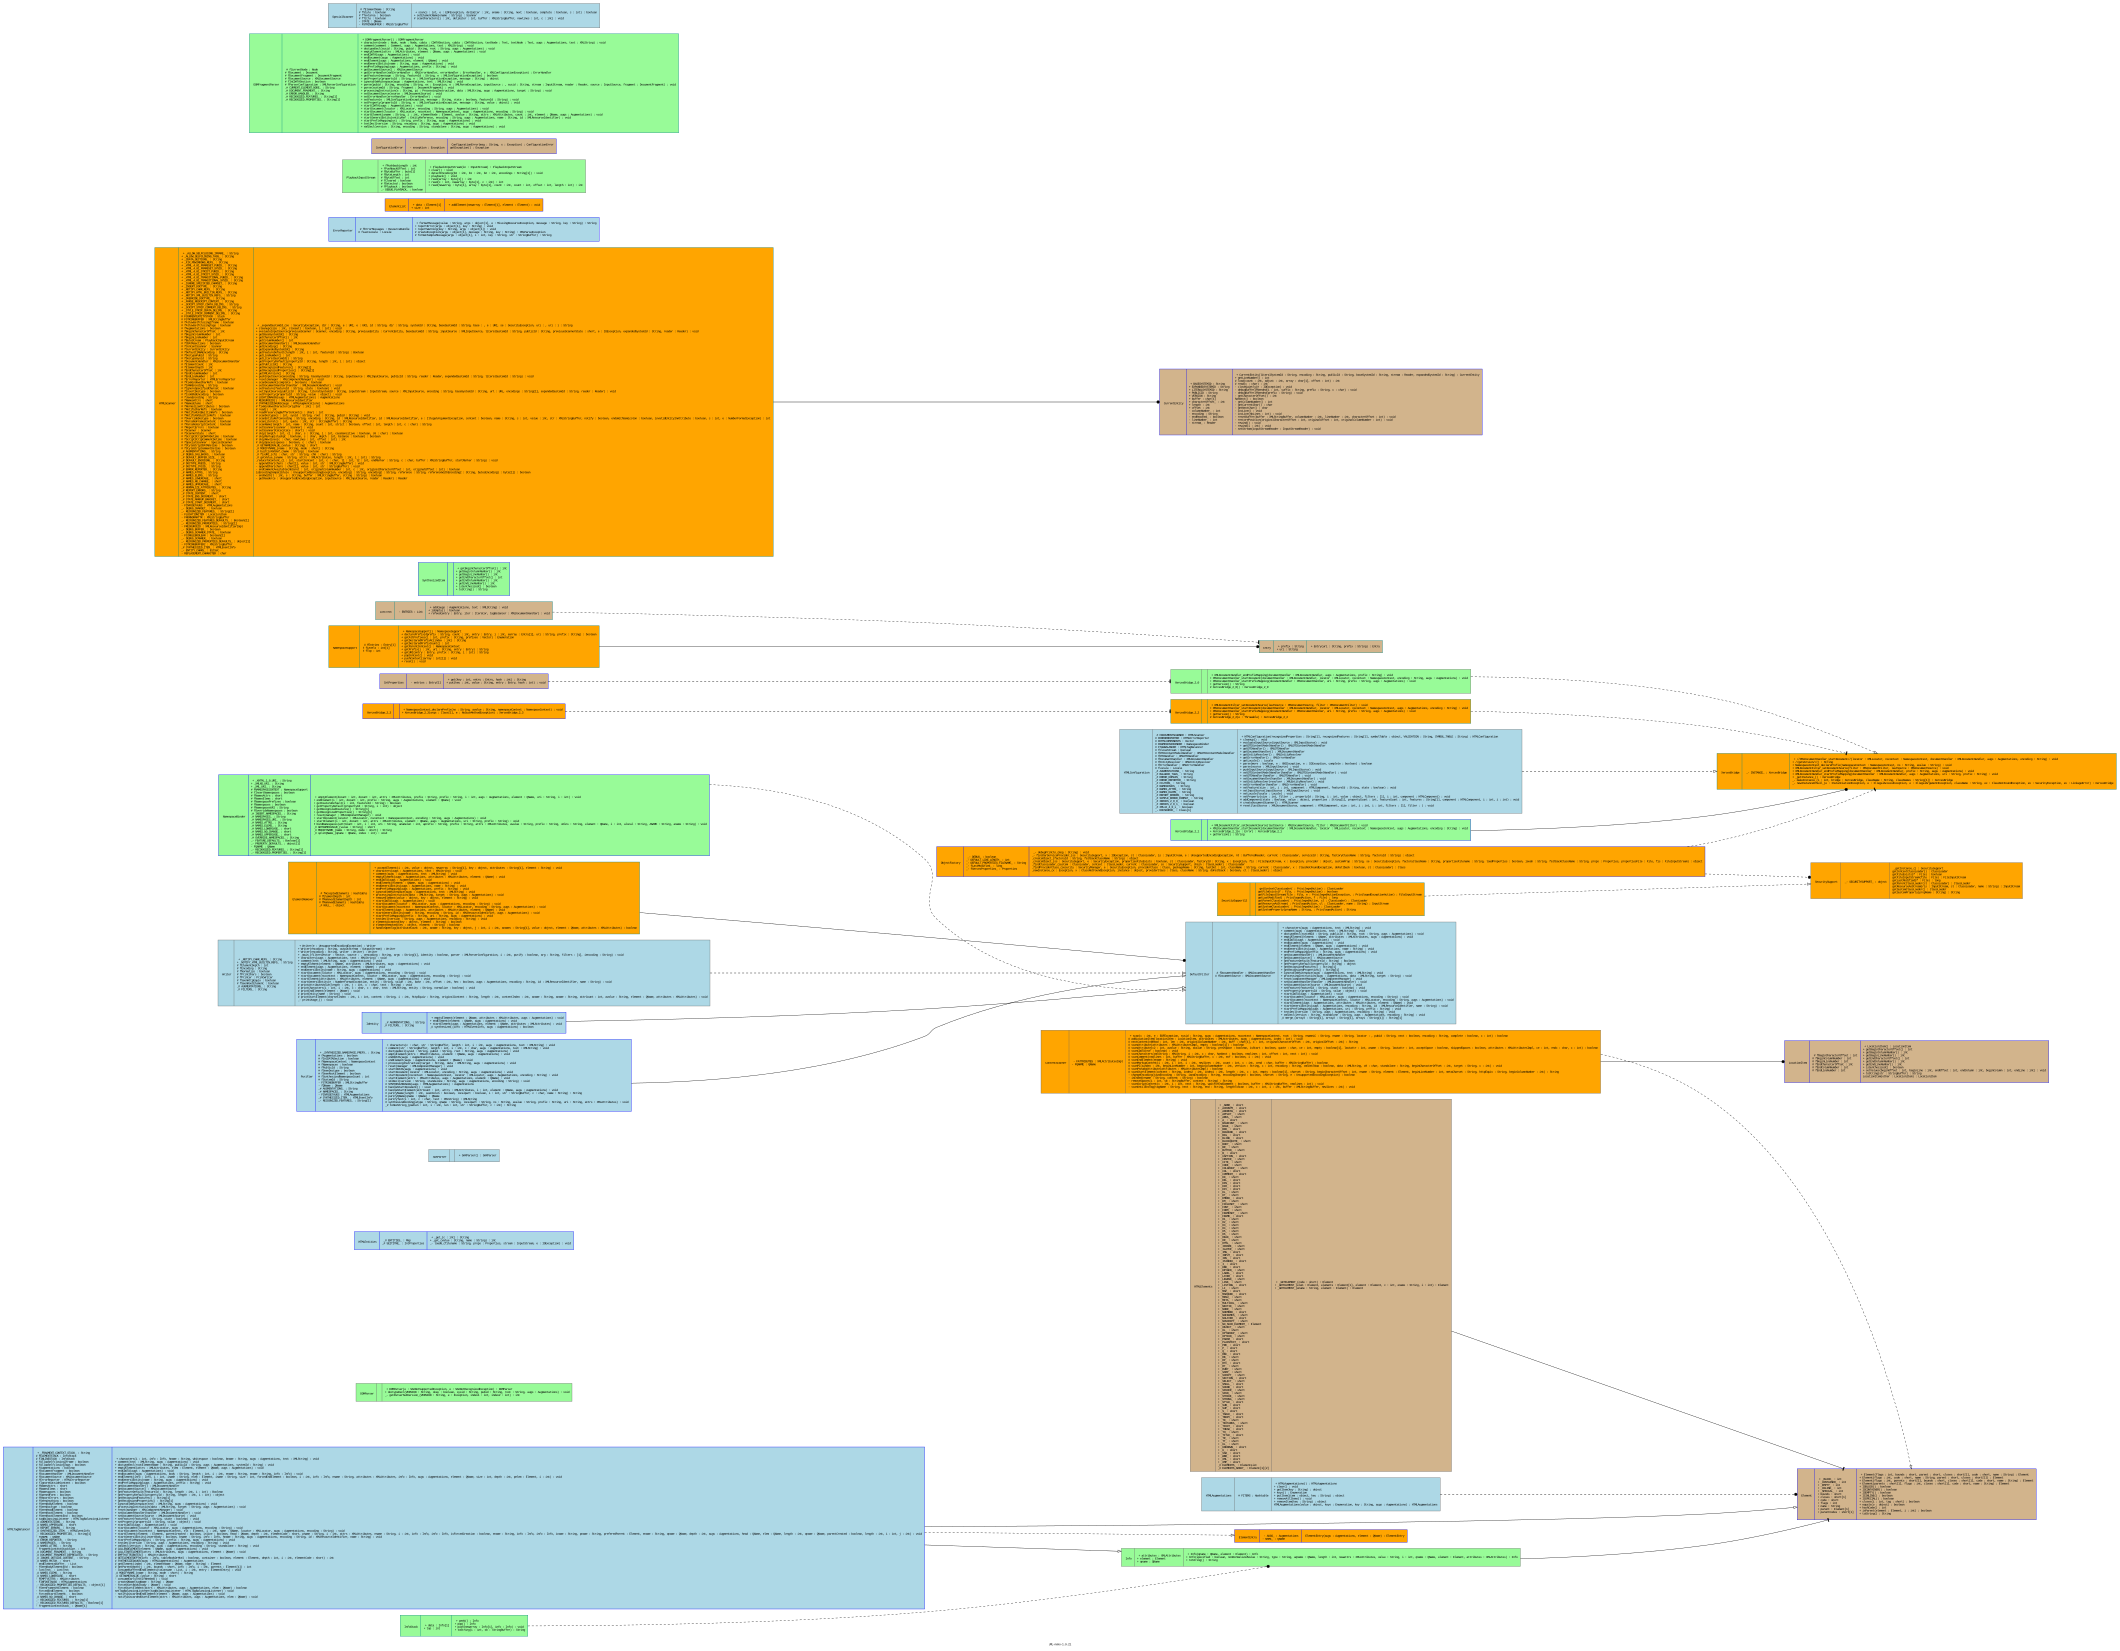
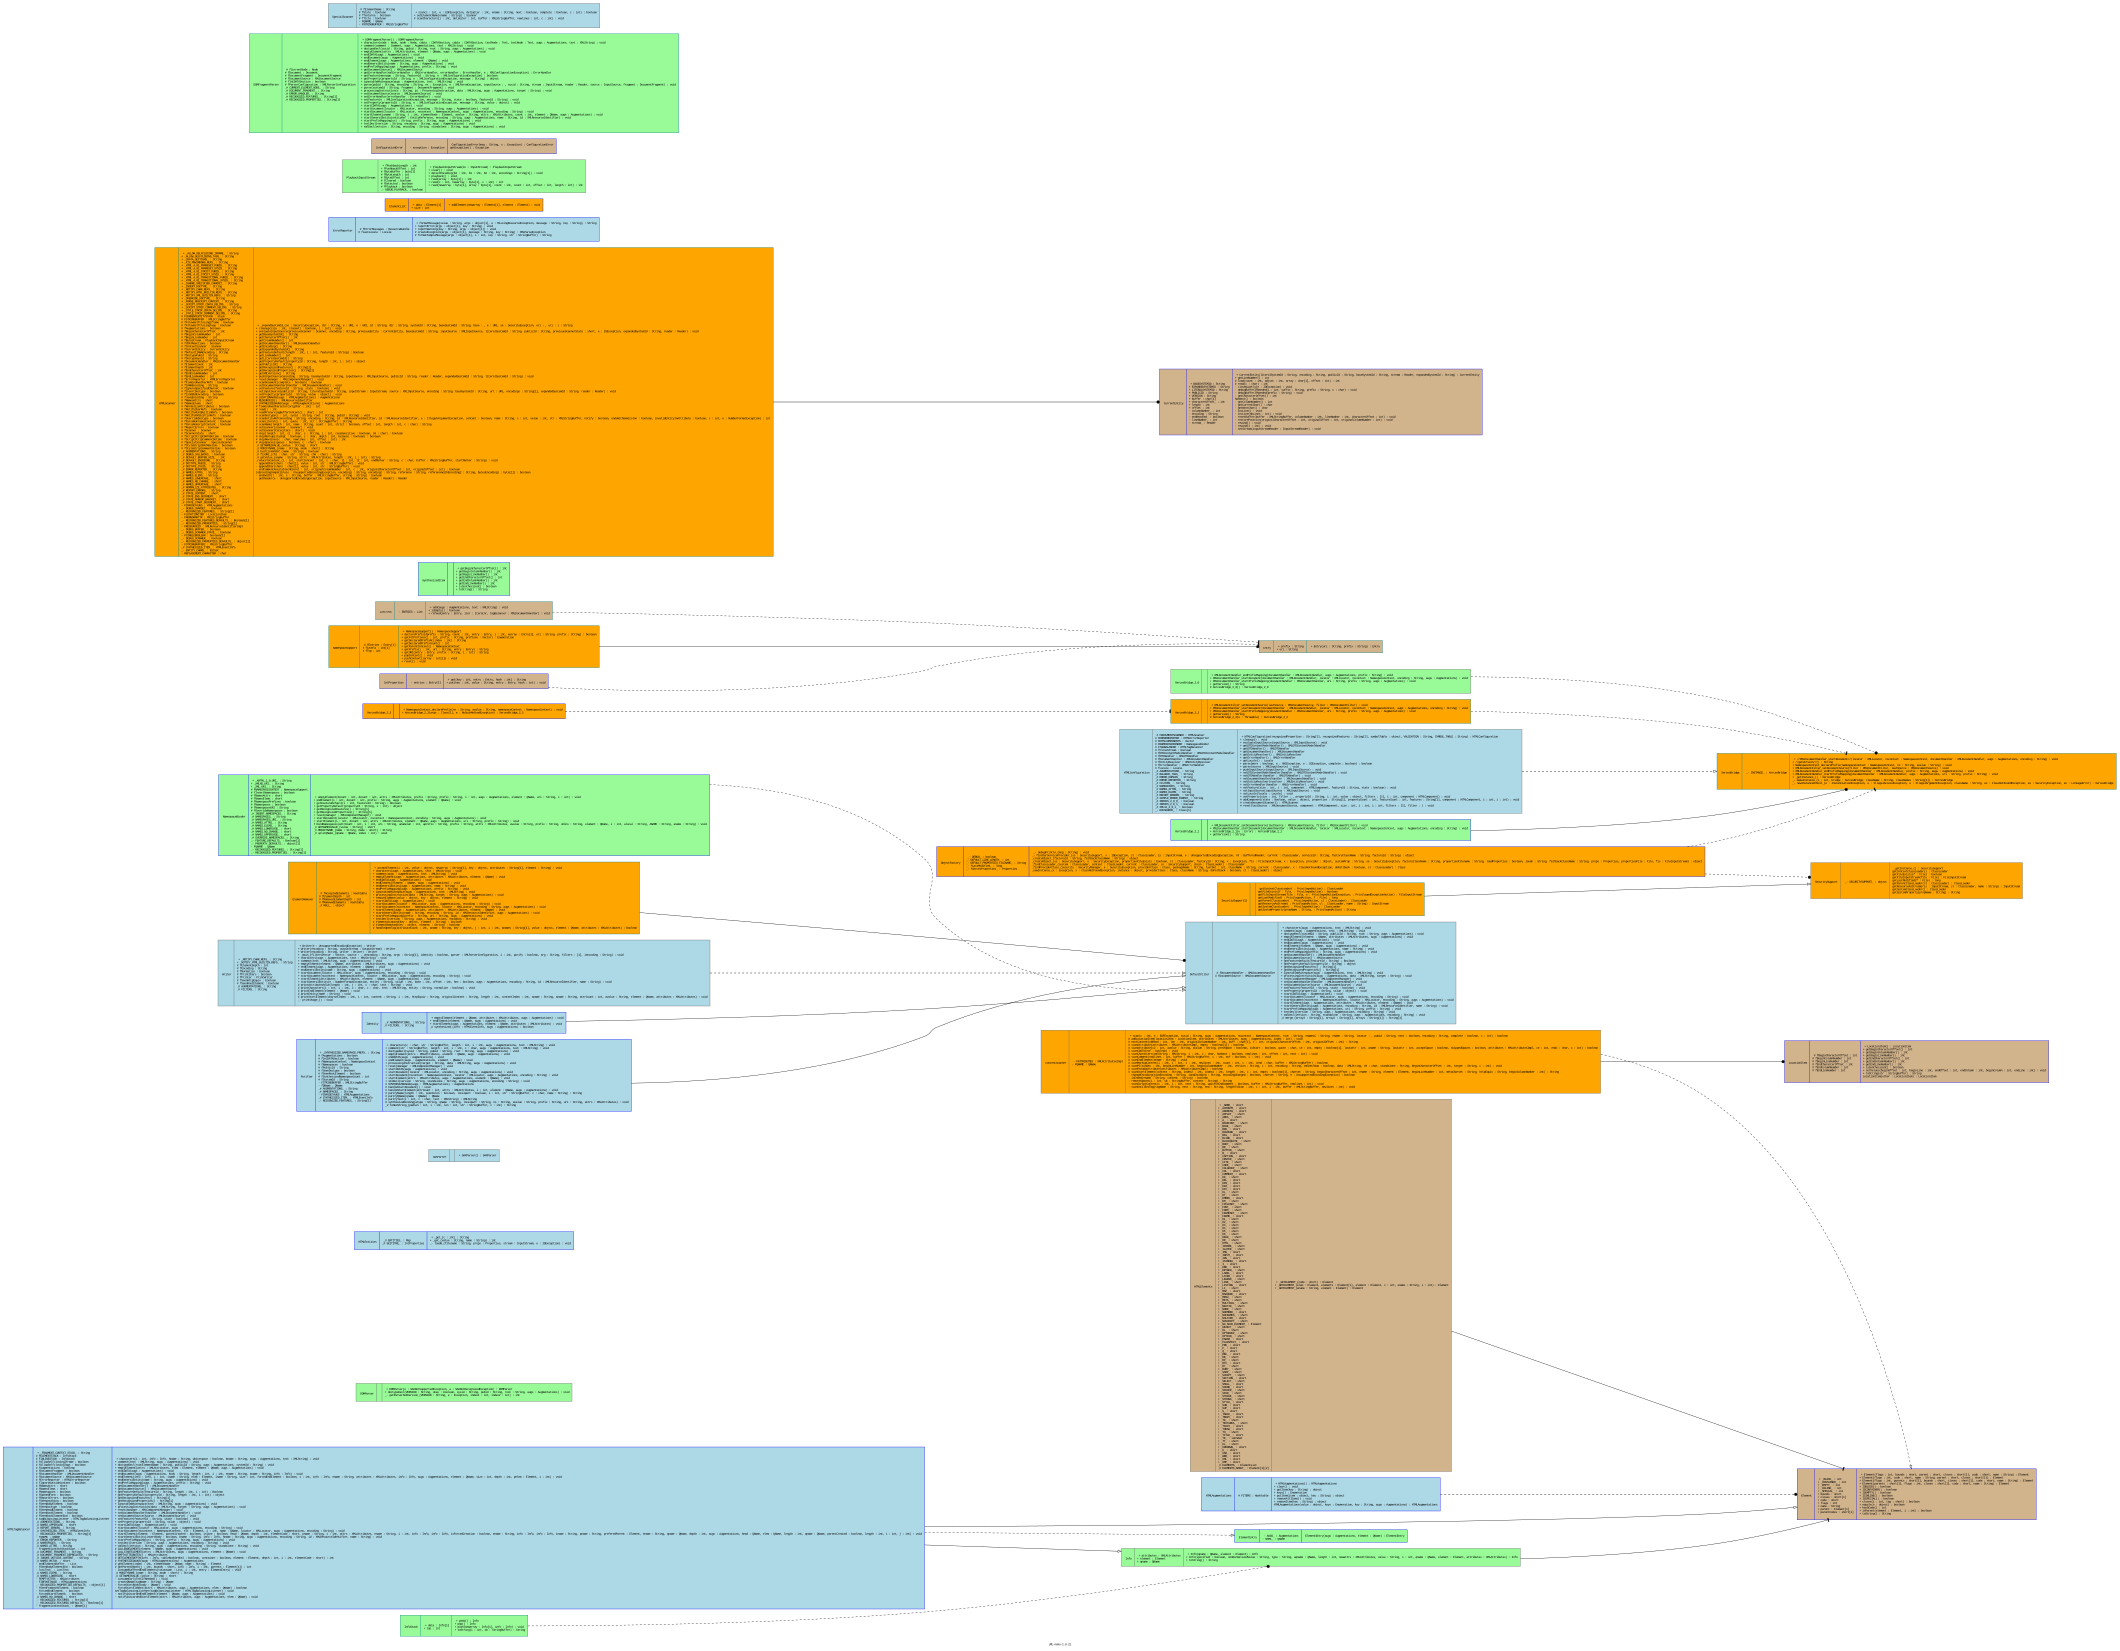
node "SpecialScanner": text "- STATE : QName" -> "- FQNAME : QName"
edge "IntProperties" -> "XercesBridge_2_0": now "IntProperties" -> "Entry"
edge "XercesBridge_2_0" -> "XercesBridge": arrowhead onormal -> dot
edge "SecuritySupport12" -> "SecuritySupport": style dashed -> solid
node "HTMLElements": text "+ _TR_ : short" -> "+ _TR_ : isEnded"
node "HTMLAugmentations": color gray40 -> blue
node "ElementEntry": fillcolor orange -> palegreen
